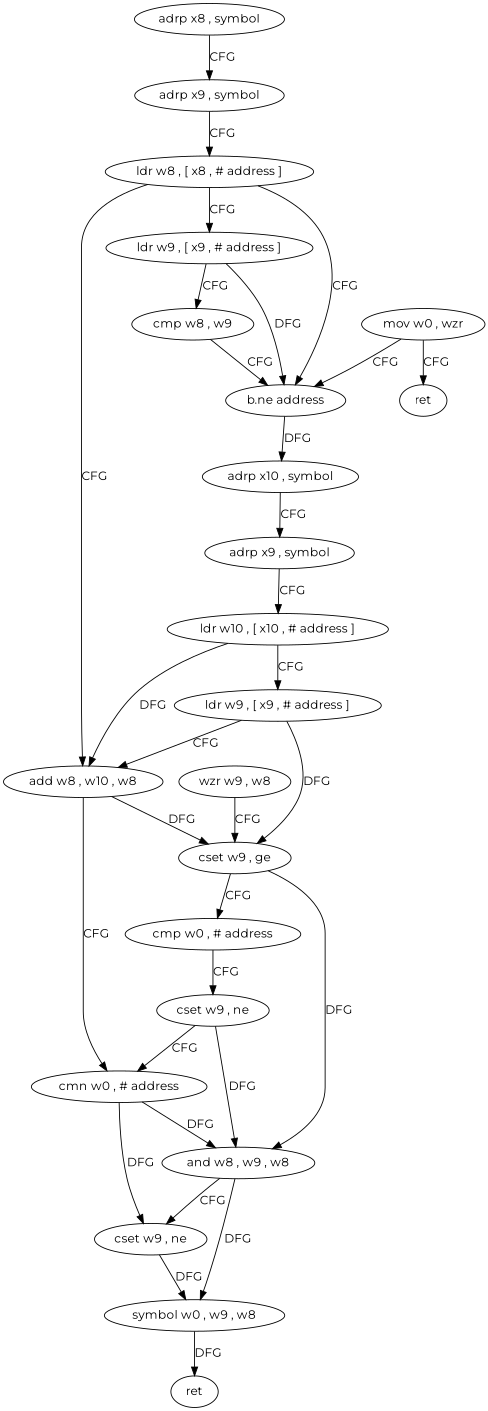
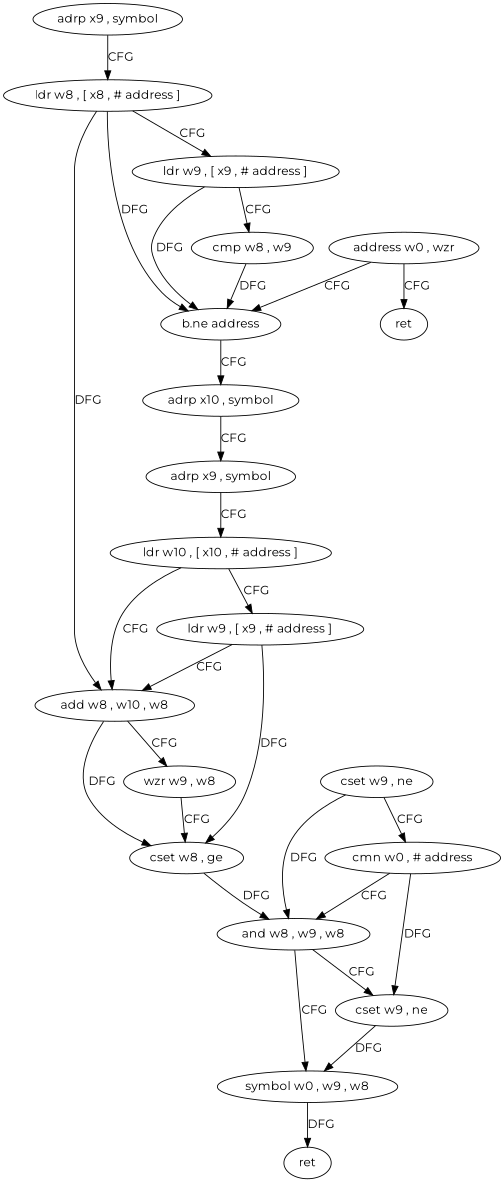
node "adrp x8 , symbol": removed
edge "ldr w8 , [ x8 , # address ]" -> "b.ne address": label "CFG" -> "DFG"
node "mov w0 , wzr": label "mov w0 , wzr" -> "address w0 , wzr"
edge "cmp w8 , w9" -> "b.ne address": label "CFG" -> "DFG"
edge "b.ne address" -> "adrp x10 , symbol": label "DFG" -> "CFG"
edge "ldr w8 , [ x8 , # address ]" -> "add w8 , w10 , w8": label "CFG" -> "DFG"
edge "ldr w10 , [ x10 , # address ]" -> "add w8 , w10 , w8": label "DFG" -> "CFG"
node "cset w9 , ge": label "cset w9 , ge" -> "cset w8 , ge"
edge "add w8 , w10 , w8" -> "cmn w0 , # address": now "add w8 , w10 , w8" -> "wzr w9 , w8"
node "cmp w0 , # address": removed
edge "cmn w0 , # address" -> "and w8 , w9 , w8": label "DFG" -> "CFG"
edge "and w8 , w9 , w8" -> "symbol w0 , w9 , w8": label "DFG" -> "CFG"
